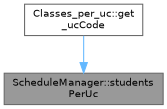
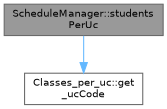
edge "Classes_per_uc::get _ucCode" -> "ScheduleManager::students PerUc": reversed
